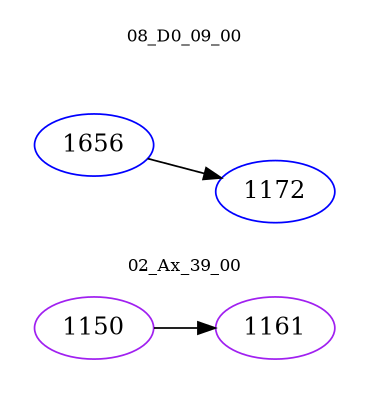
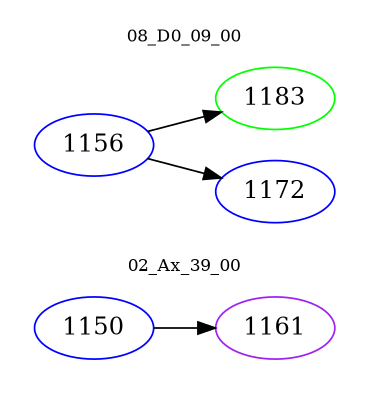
node "1183": added
node "1656": label "1656" -> "1156"
node "1150": color purple -> blue
